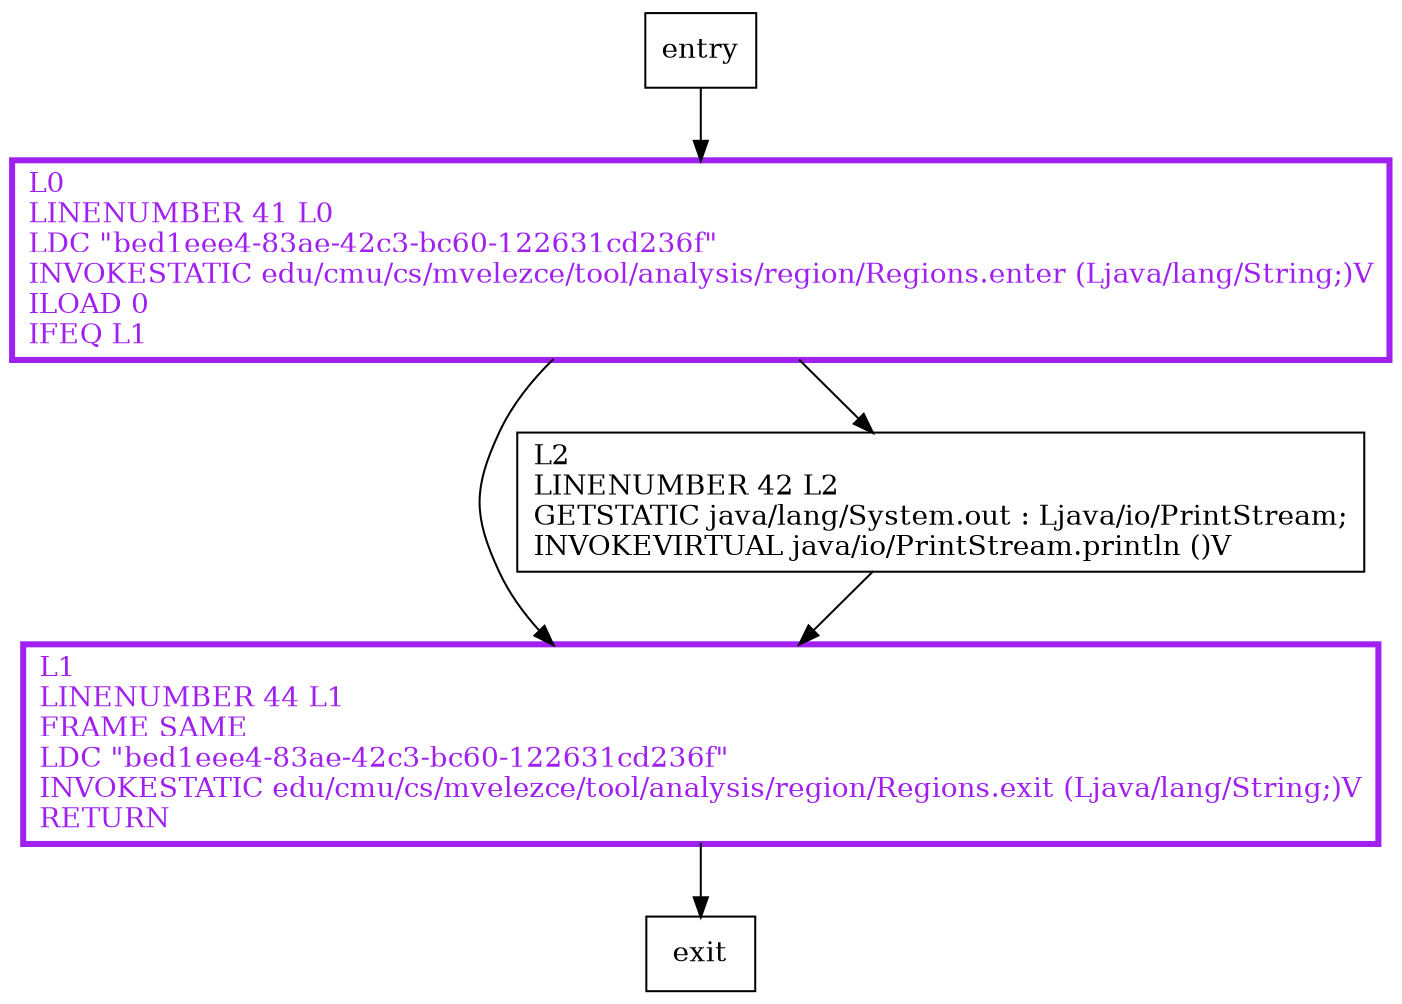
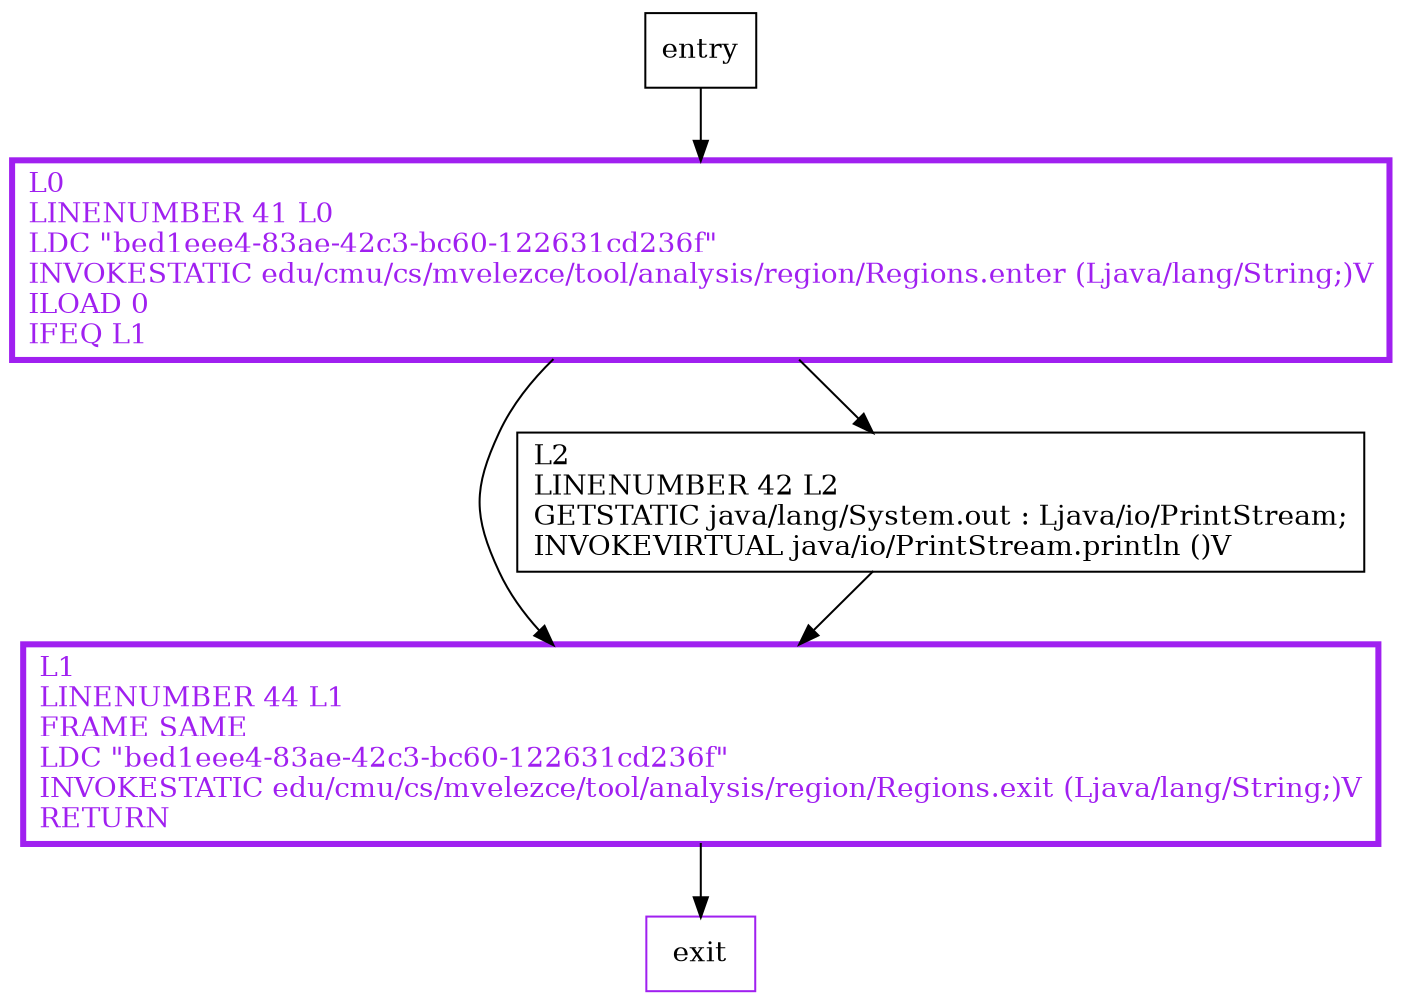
node "exit": color black -> purple
